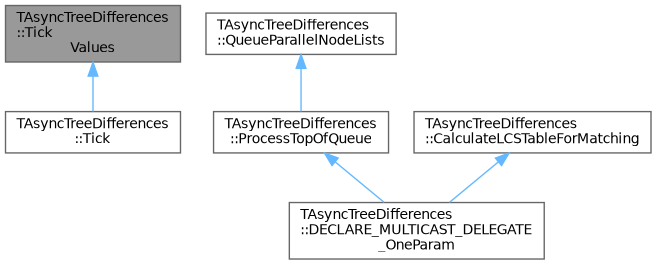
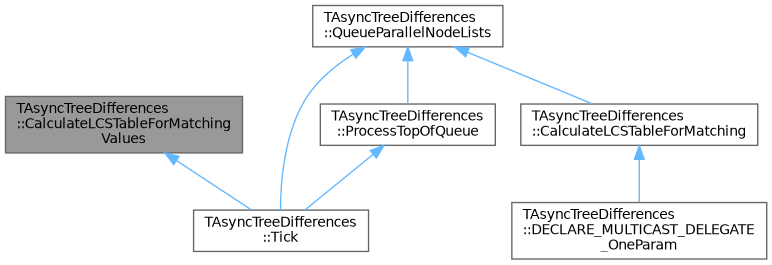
node "TAsyncTreeDifferences ::Tick Values": label "TAsyncTreeDifferences ::Tick Values" -> "TAsyncTreeDifferences ::CalculateLCSTableForMatching Values"
edge "TAsyncTreeDifferences ::CalculateLCSTableForMatching" -> "TAsyncTreeDifferences ::QueueParallelNodeLists": added
edge "TAsyncTreeDifferences ::Tick" -> "TAsyncTreeDifferences ::QueueParallelNodeLists": added
edge "TAsyncTreeDifferences ::DECLARE_MULTICAST_DELEGATE _OneParam" -> "TAsyncTreeDifferences ::ProcessTopOfQueue": now "TAsyncTreeDifferences ::Tick" -> "TAsyncTreeDifferences ::ProcessTopOfQueue"
